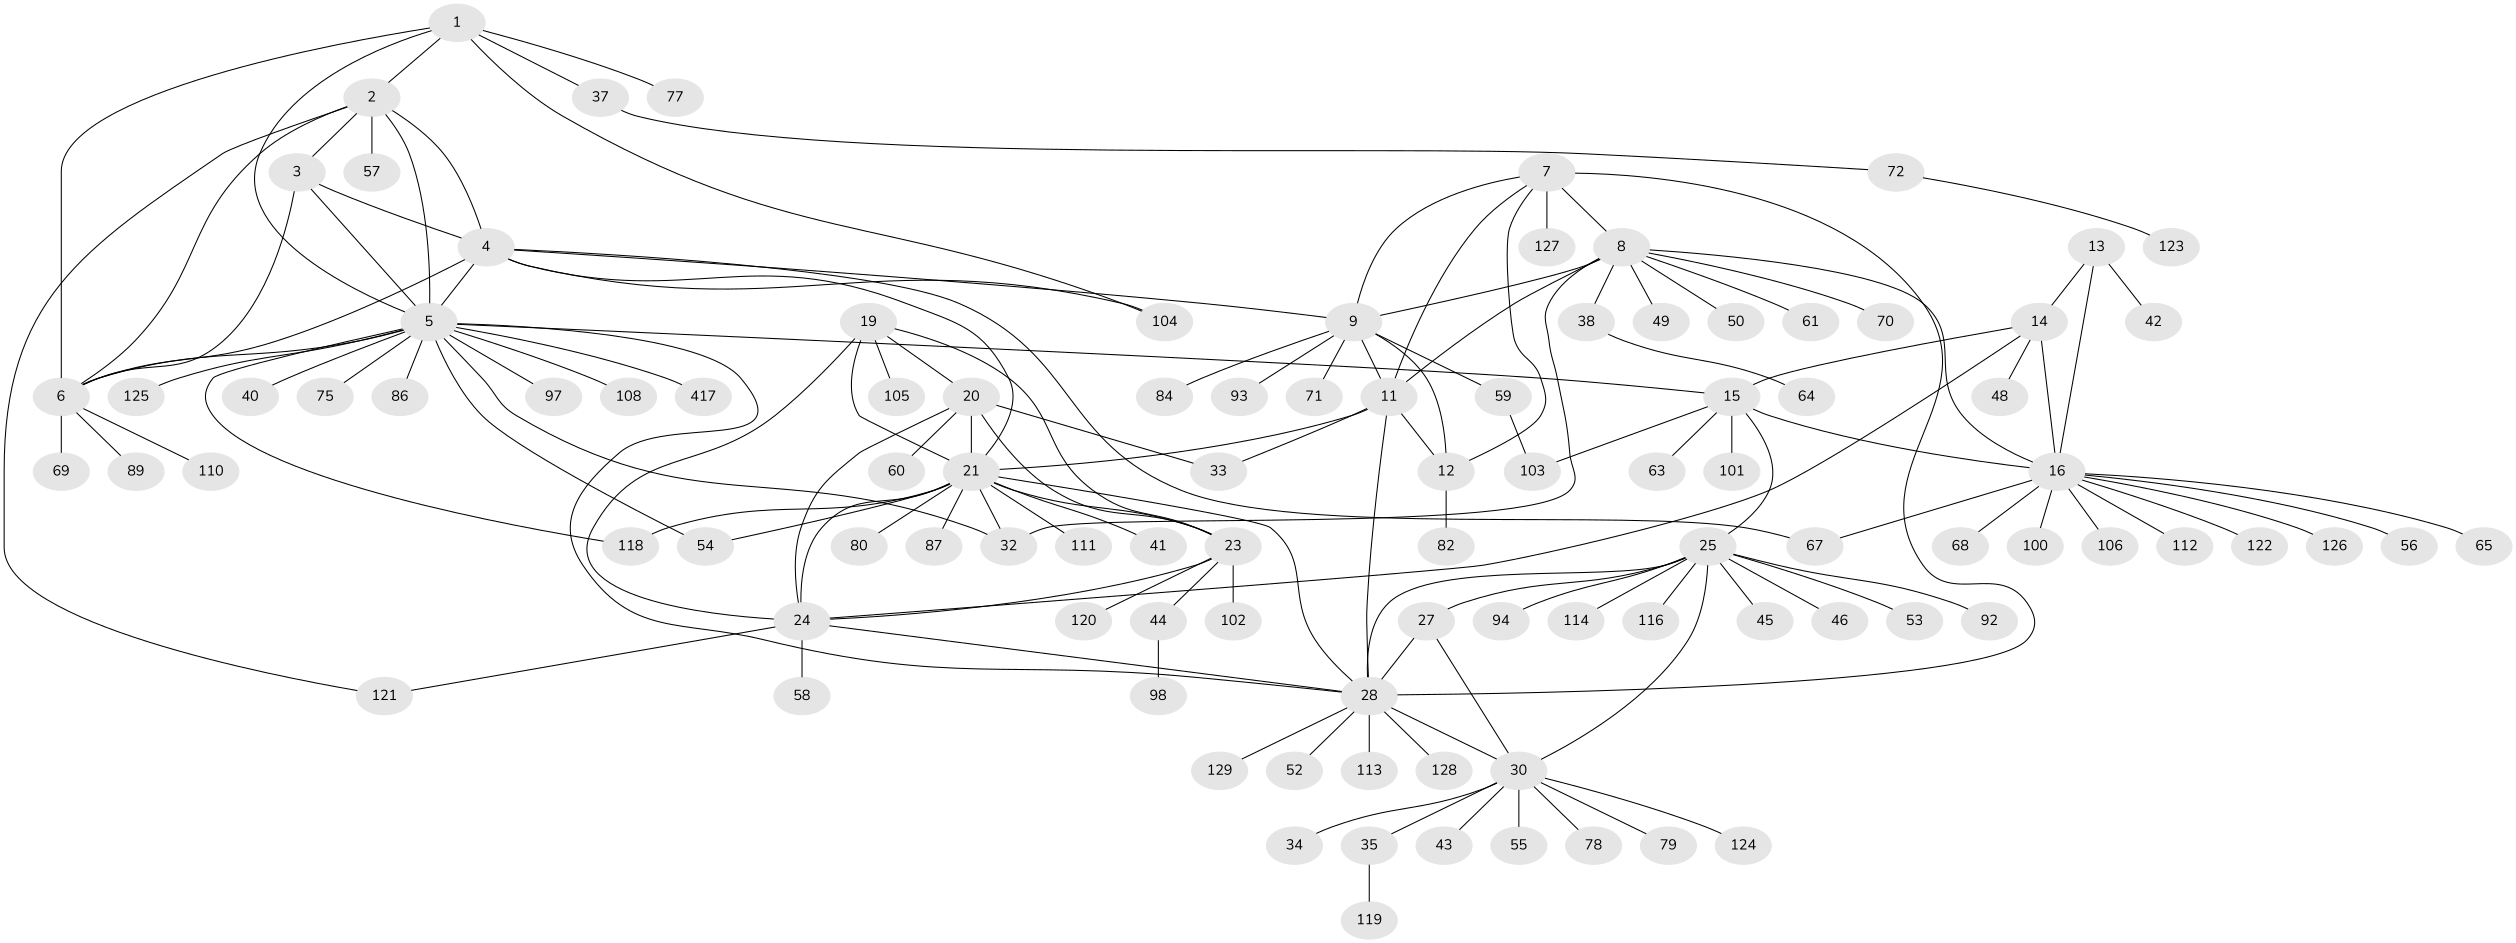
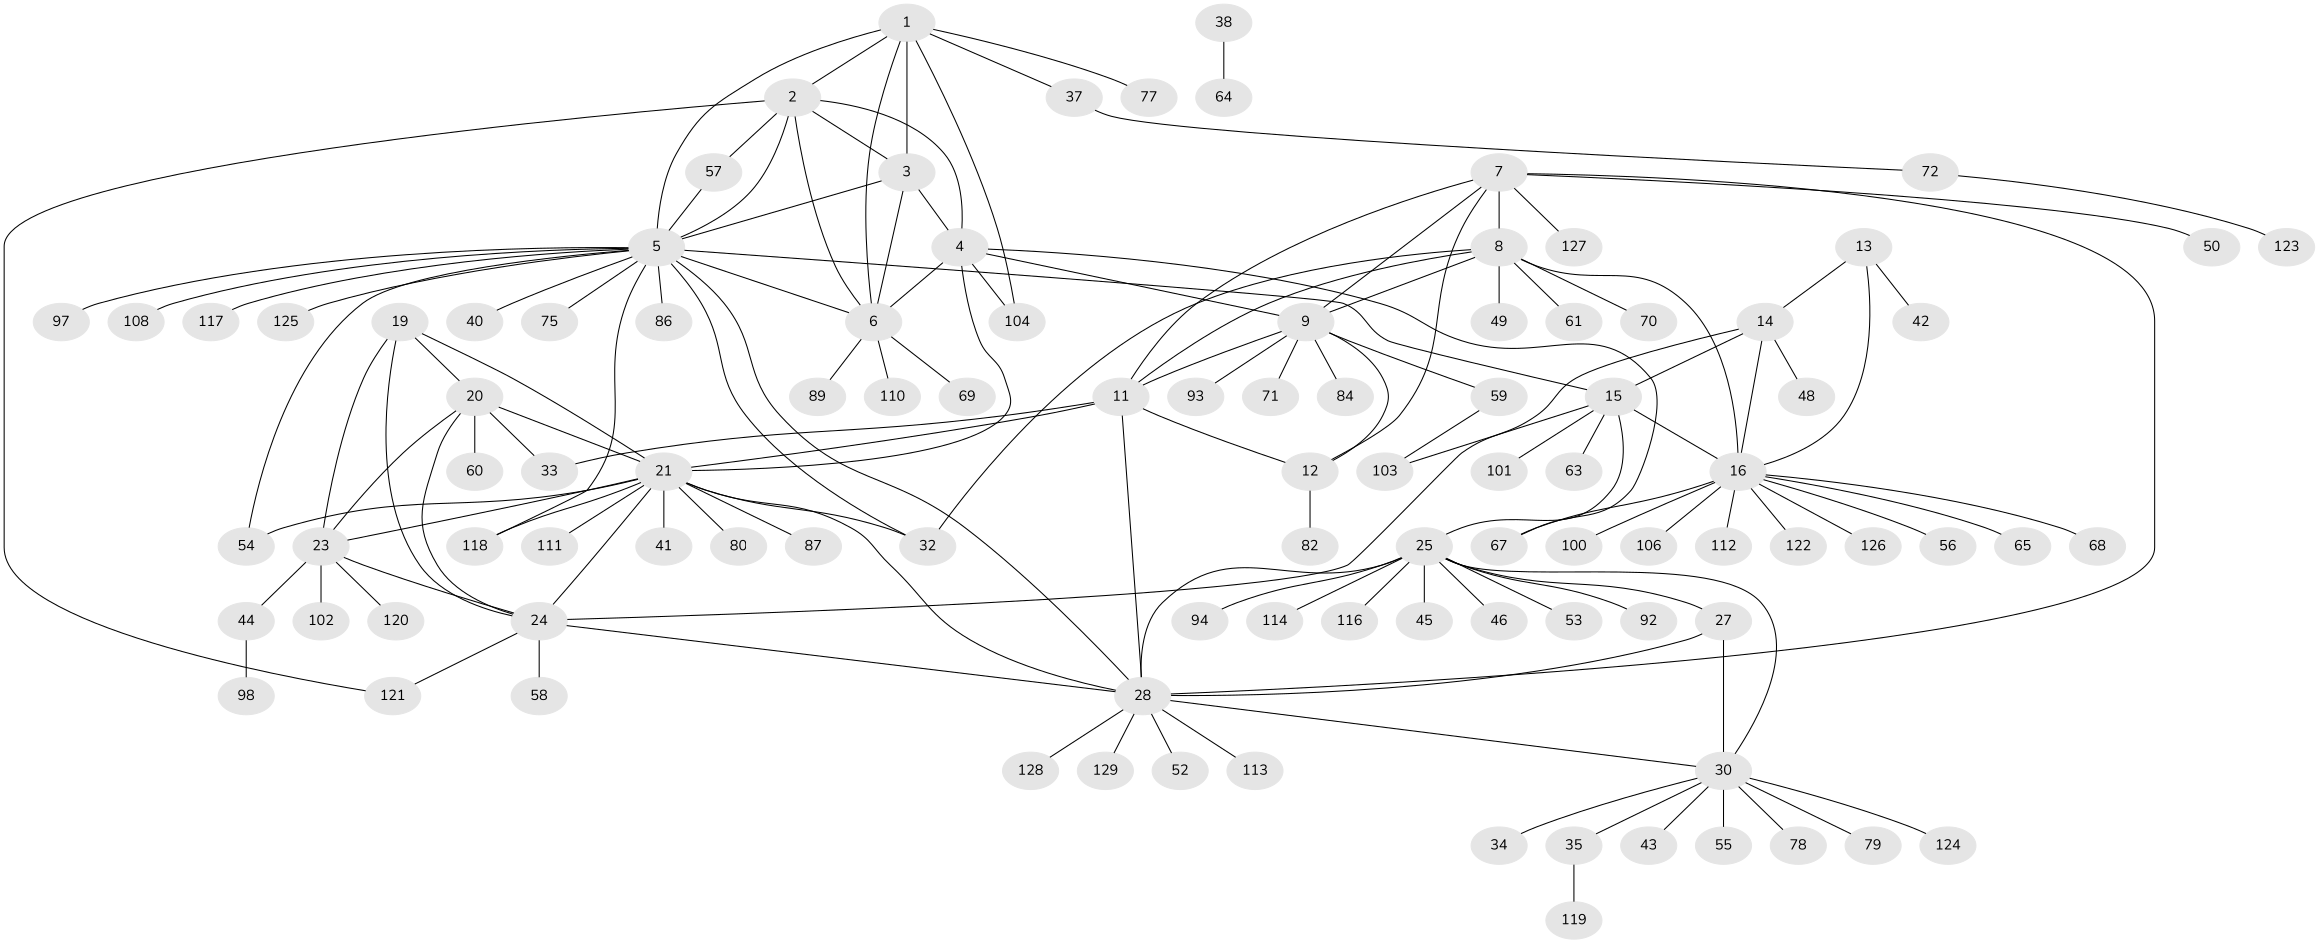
edge "1" -- "3": added
edge "8" -- "38": removed
edge "4" -- "5": now "57" -- "5"
edge "8" -- "50": now "7" -- "50"
node "417": label "417" -> "117"
node "105": removed
